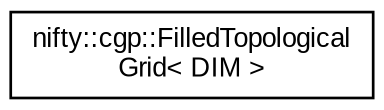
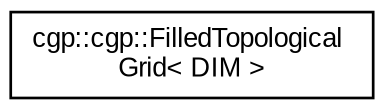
node "nifty::cgp::FilledTopological Grid< DIM >": label "nifty::cgp::FilledTopological Grid< DIM >" -> "cgp::cgp::FilledTopological Grid< DIM >"
